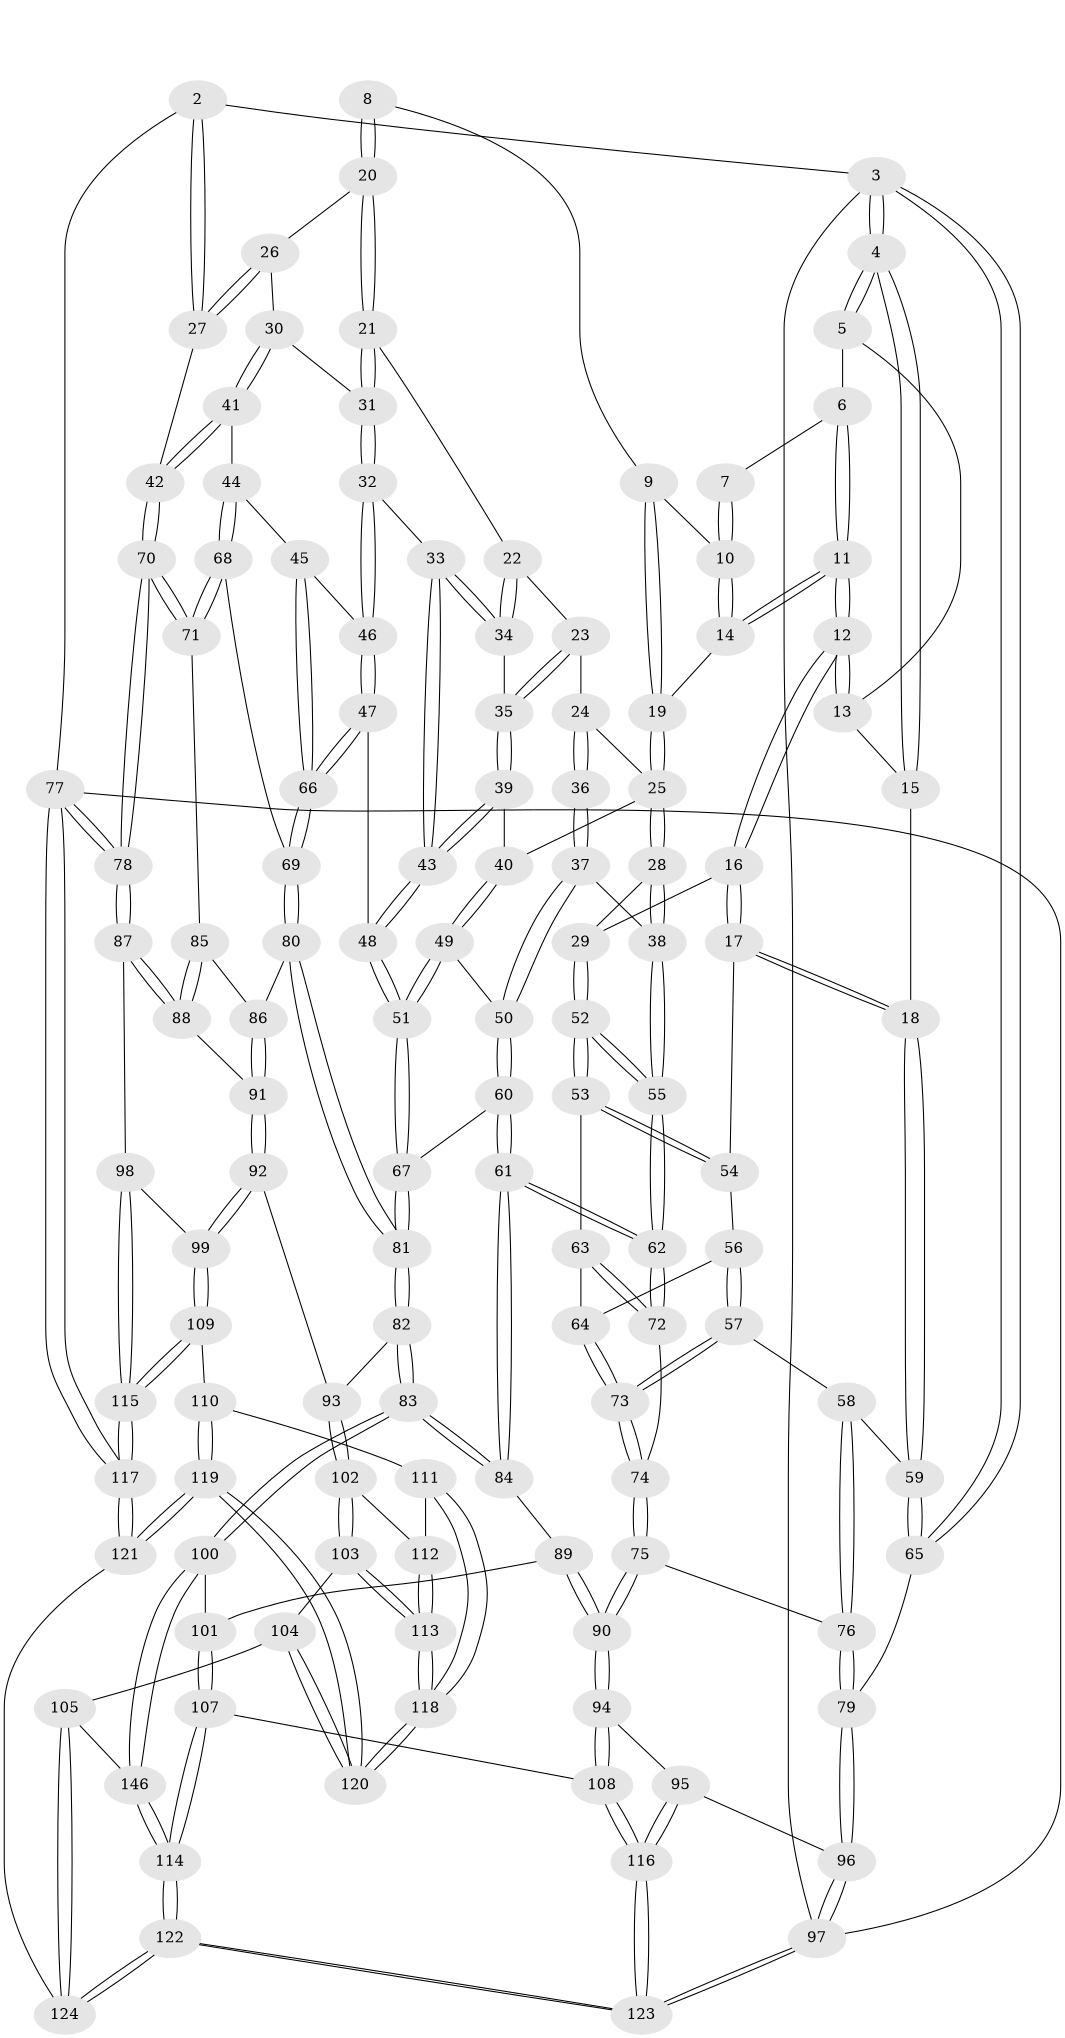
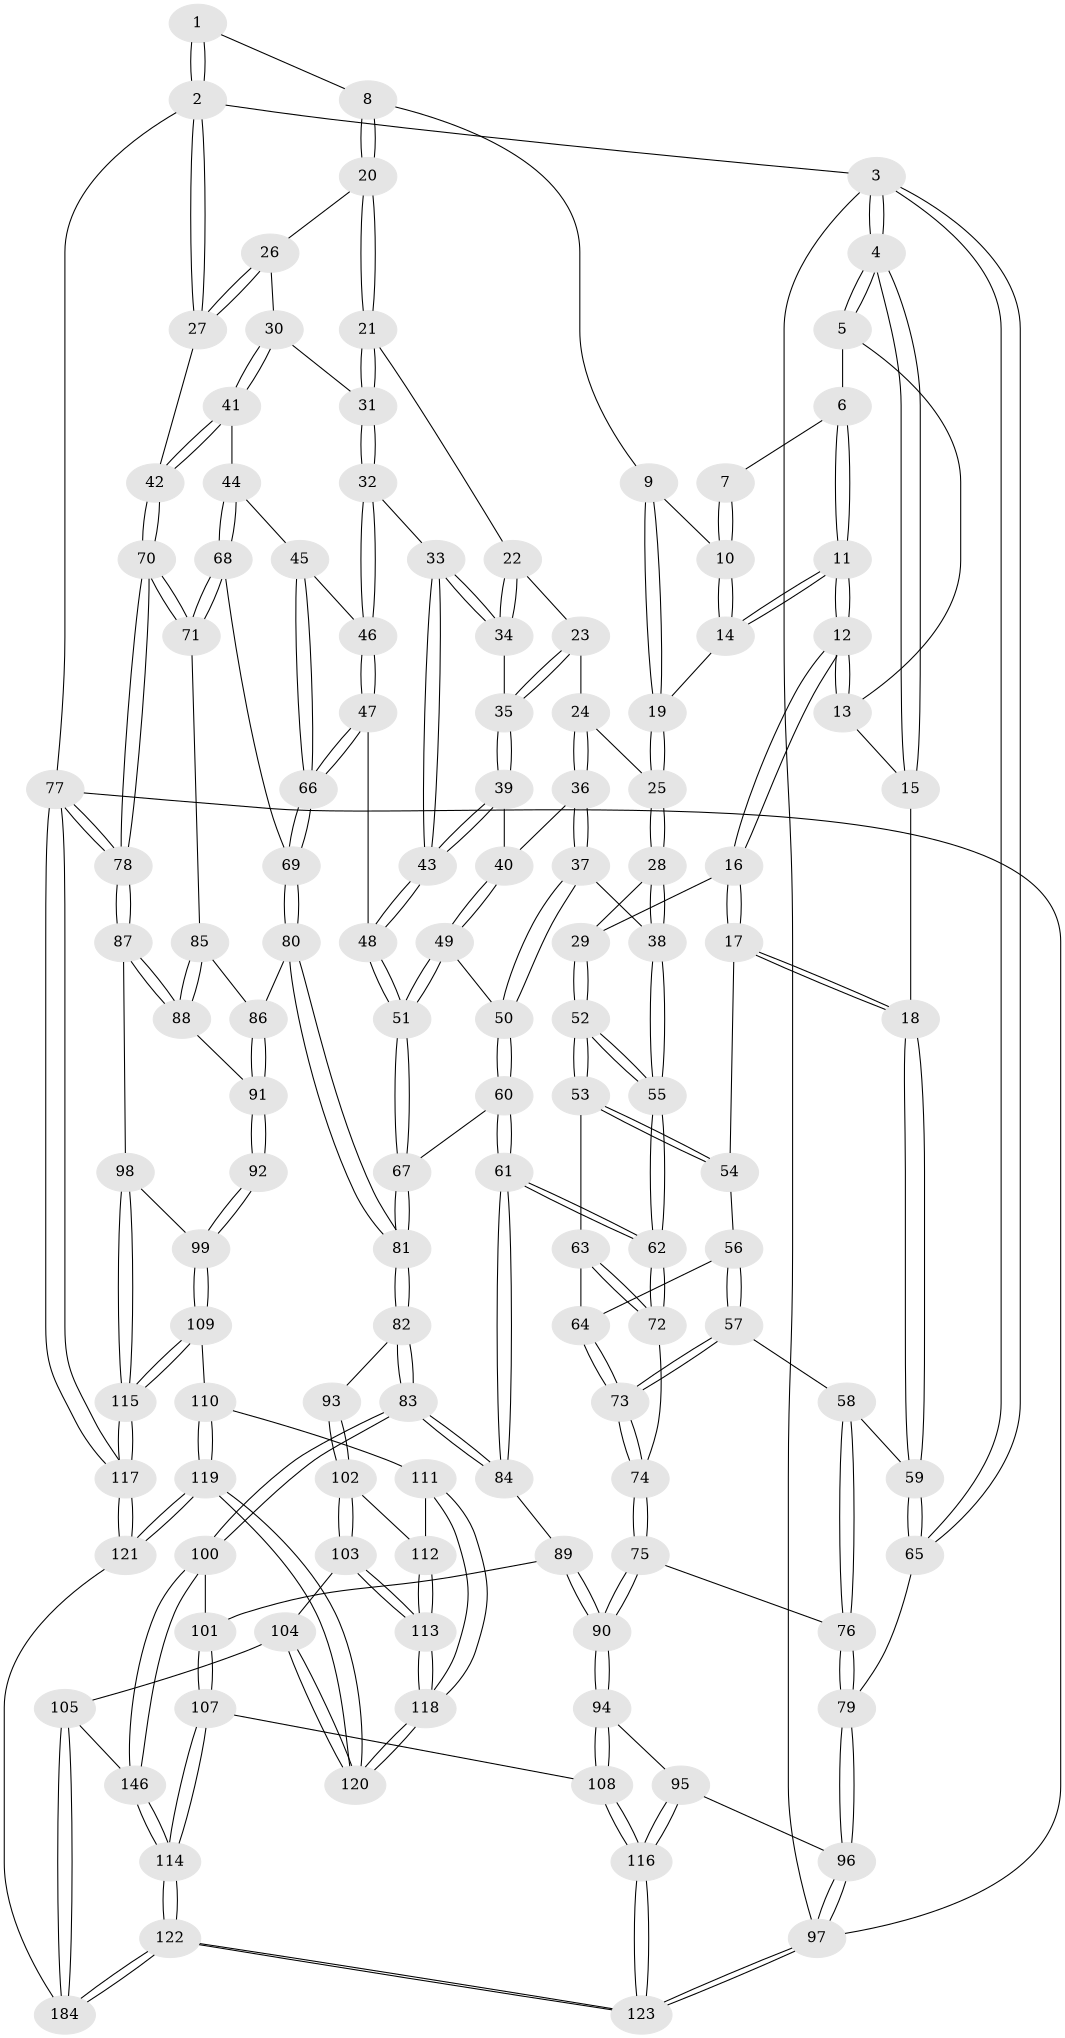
node "1": added
edge "25" -- "40": now "36" -- "40"
edge "92" -- "93": removed
node "124": label "124" -> "184"
